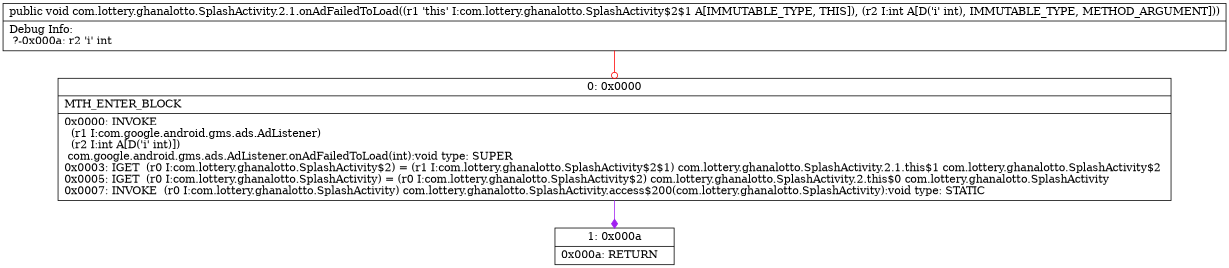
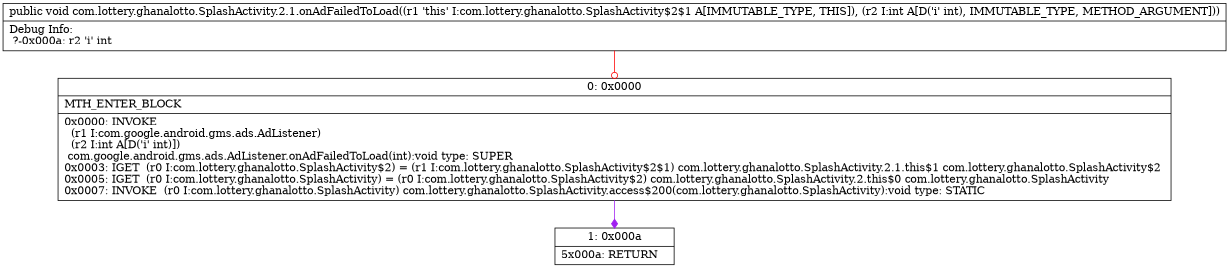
node "1: 0x000a": text "0x000a: RETURN" -> "5x000a: RETURN"
